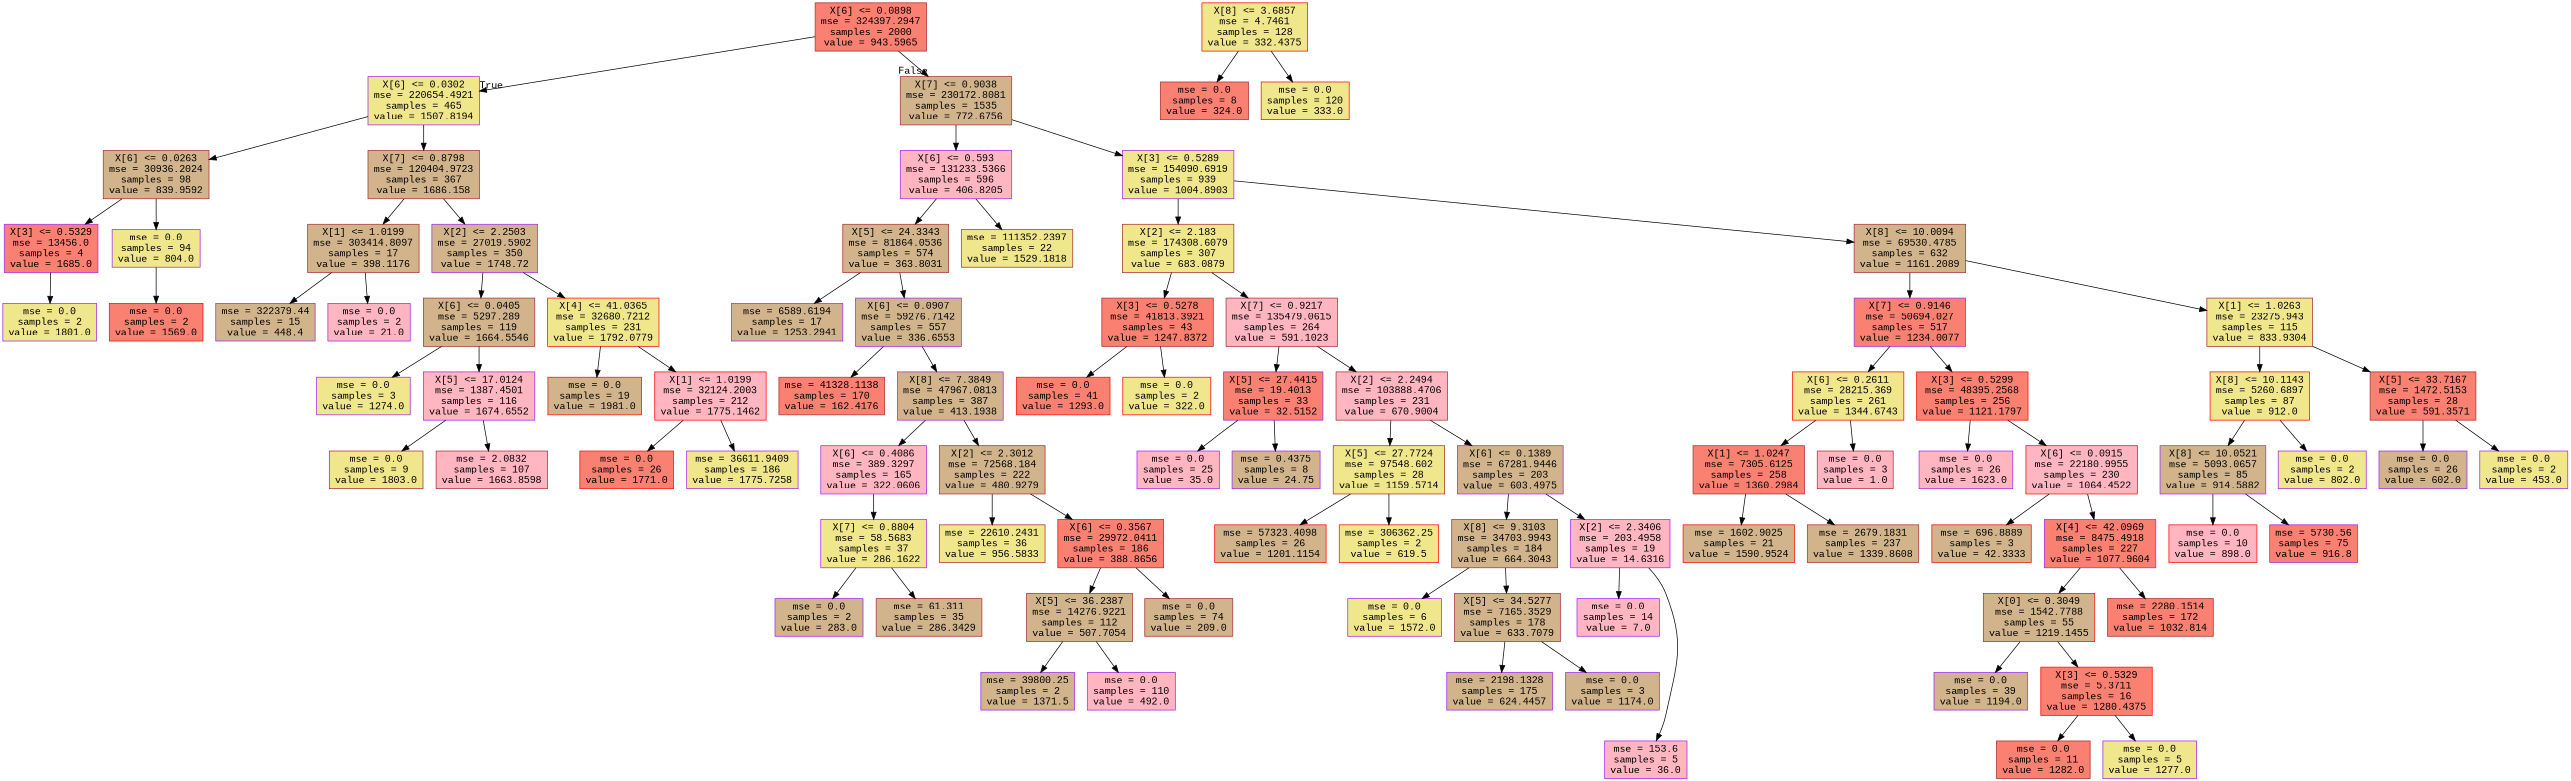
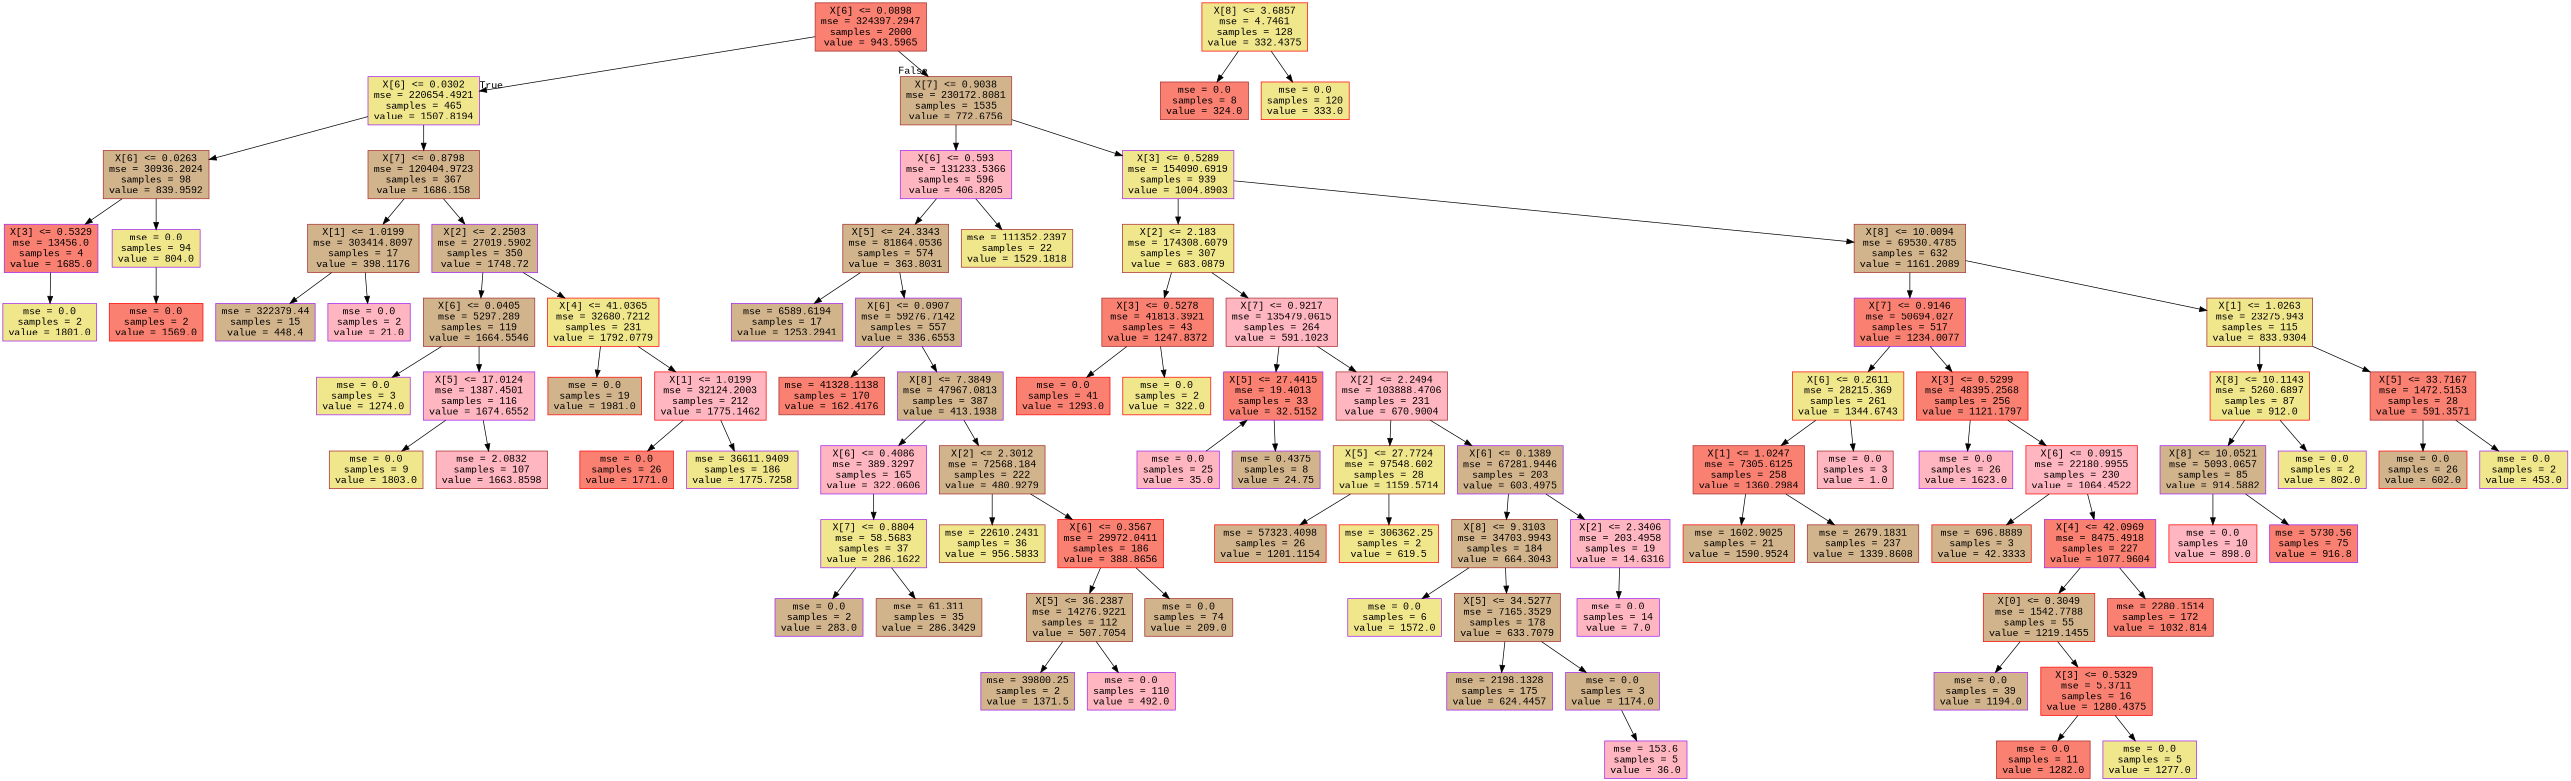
edge "X[5] <= 27.4415 mse = 19.4013 samples = 33 value = 32.5152" -> "mse = 0.0 samples = 25 value = 35.0": reversed
node "mse = 0.0 samples = 26 value = 602.0": color purple -> red
edge "X[2] <= 2.3406 mse = 203.4958 samples = 19 value = 14.6316" -> "mse = 153.6 samples = 5 value = 36.0": now "mse = 0.0 samples = 3 value = 1174.0" -> "mse = 153.6 samples = 5 value = 36.0"
